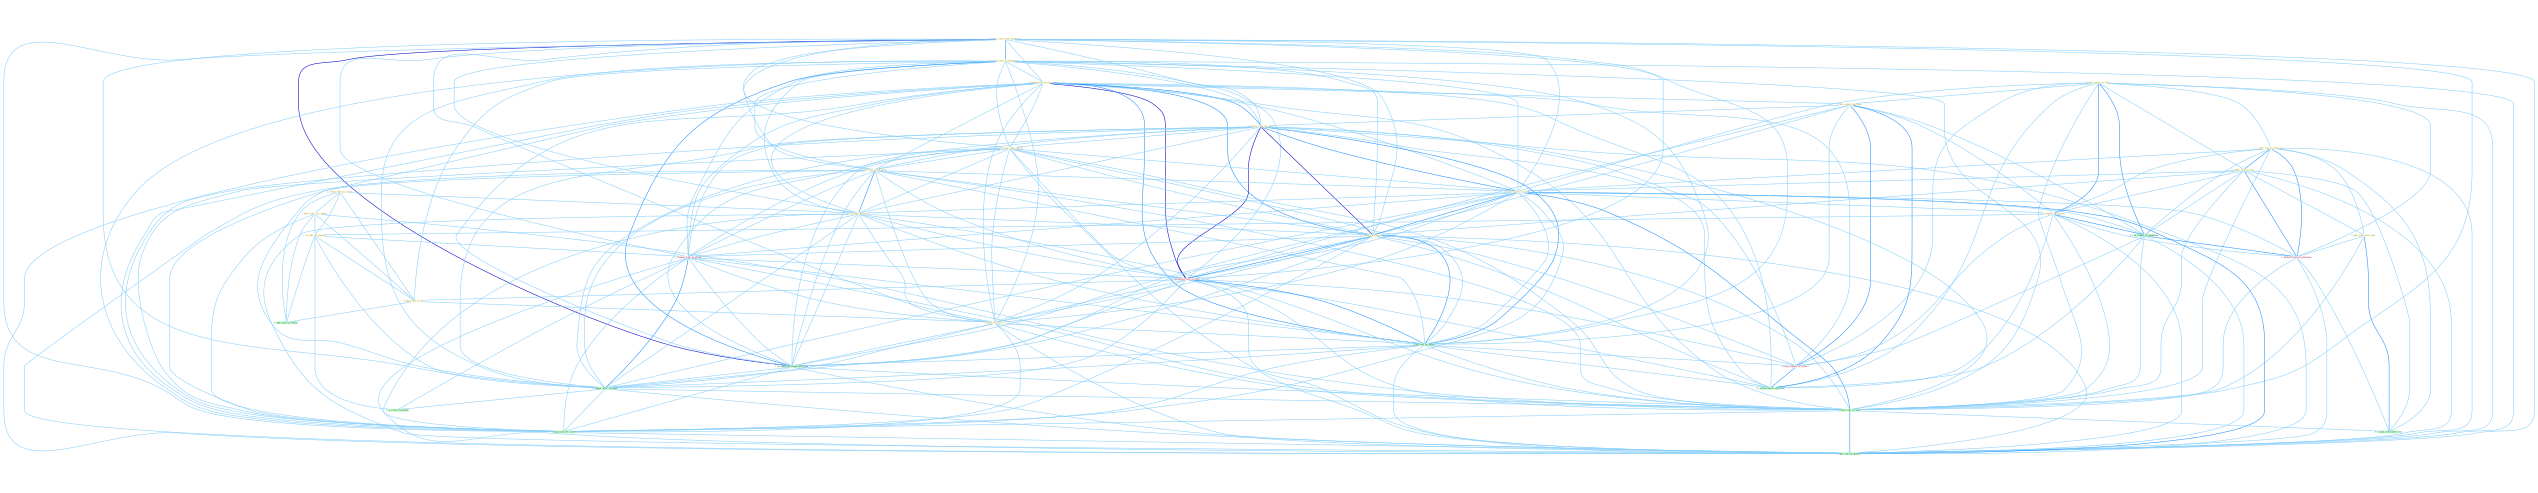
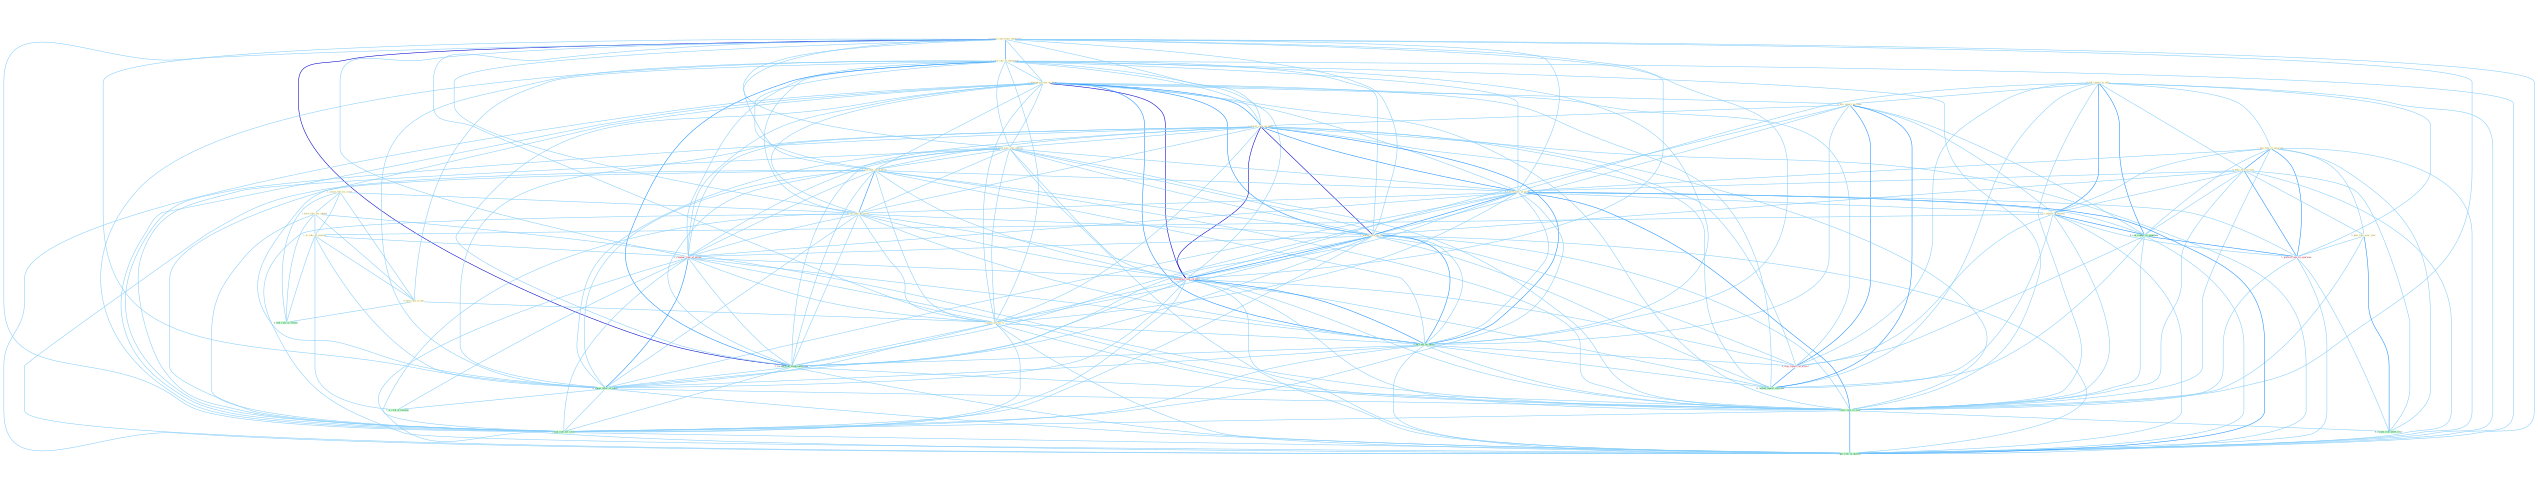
edge "1_downgrad_rate_on_debt" -- "0_turn_rule_to_the": now "1_downgrad_rate_on_debt" -- "0_had_rate_for_yield"
